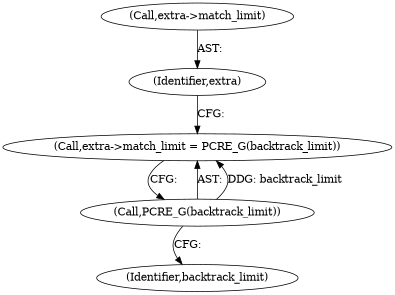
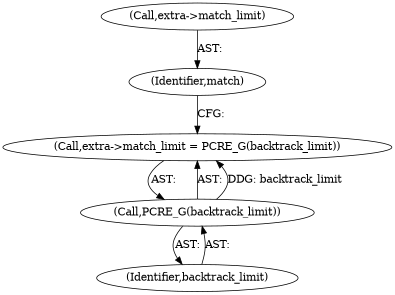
node "(Identifier,extra)": label "(Identifier,extra)" -> "(Identifier,match)"
edge "(Call,extra->match_limit = PCRE_G(backtrack_limit))" -> "(Call,PCRE_G(backtrack_limit))": label "CFG: " -> "AST: "
edge "(Call,PCRE_G(backtrack_limit))" -> "(Identifier,backtrack_limit)": label "CFG: " -> "AST: "
edge "(Identifier,backtrack_limit)" -> "(Call,PCRE_G(backtrack_limit))": added, label "AST:"
